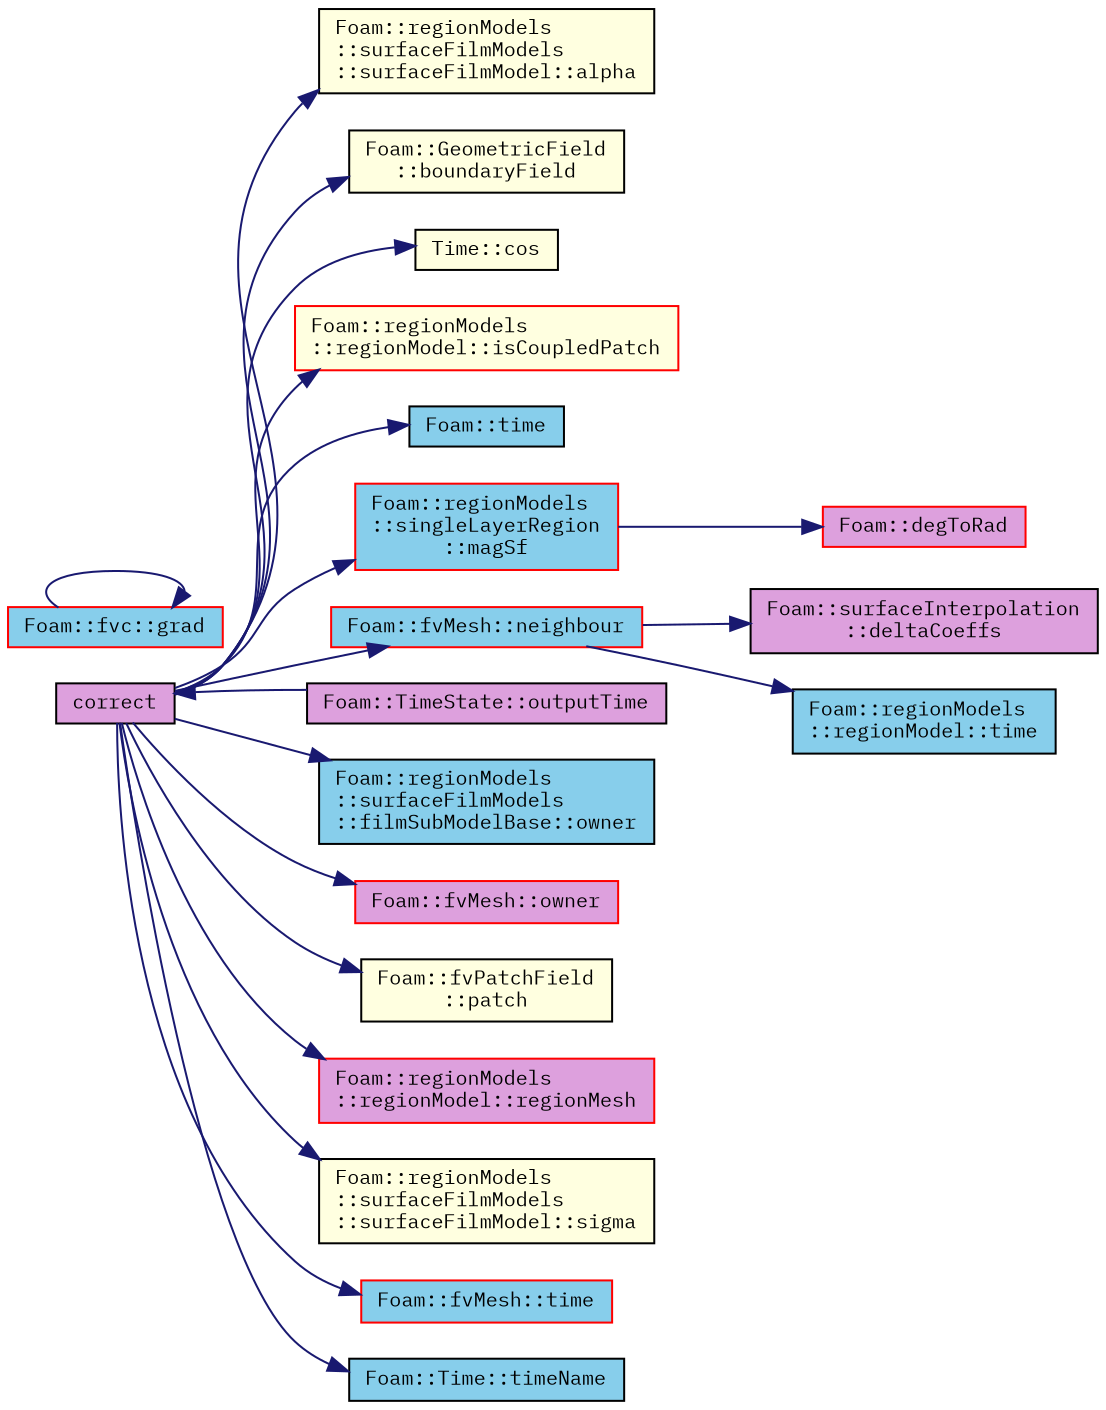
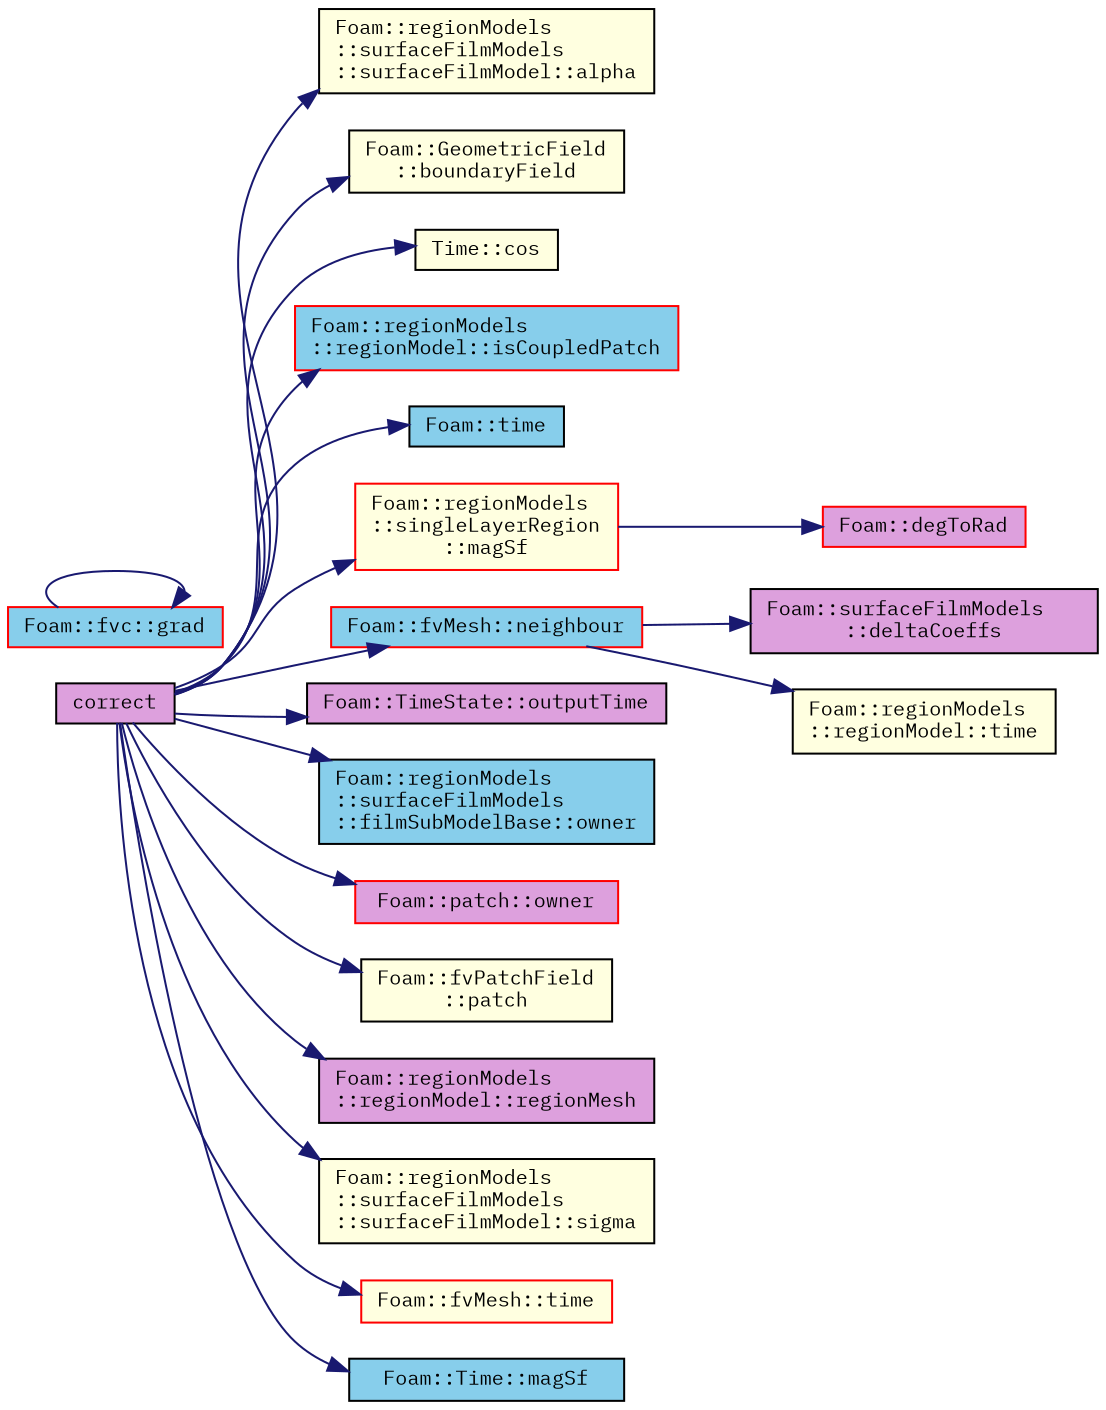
node "Foam::regionModels ::regionModel::isCoupledPatch": fillcolor lightyellow -> skyblue
node "Foam::regionModels ::singleLayerRegion ::magSf": fillcolor skyblue -> lightyellow
node "Foam::surfaceInterpolation ::deltaCoeffs": label "Foam::surfaceInterpolation ::deltaCoeffs" -> "Foam::surfaceFilmModels ::deltaCoeffs"
edge "Foam::TimeState::outputTime" -> "correct": reversed
node "Foam::regionModels ::regionModel::time": fillcolor skyblue -> lightyellow
node "Foam::fvMesh::owner": label "Foam::fvMesh::owner" -> "Foam::patch::owner"
node "Foam::regionModels ::regionModel::regionMesh": color red -> black
node "Foam::fvMesh::time": fillcolor skyblue -> lightyellow
node "Foam::Time::timeName": label "Foam::Time::timeName" -> "Foam::Time::magSf"
